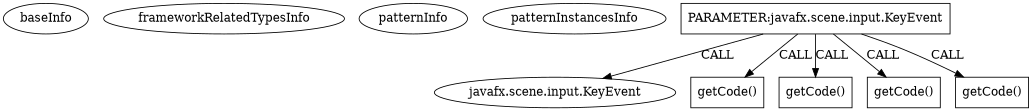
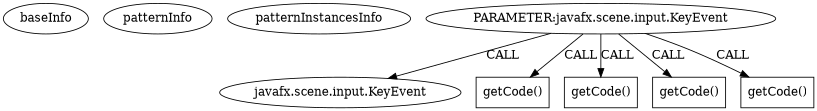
node "frameworkRelatedTypesInfo": removed
node "PARAMETER:javafx.scene.input.KeyEvent": shape box -> ellipse
